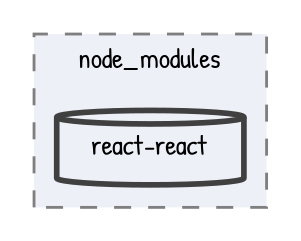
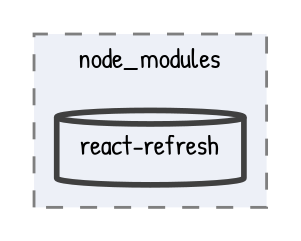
node "react-react": label "react-react" -> "react-refresh"
